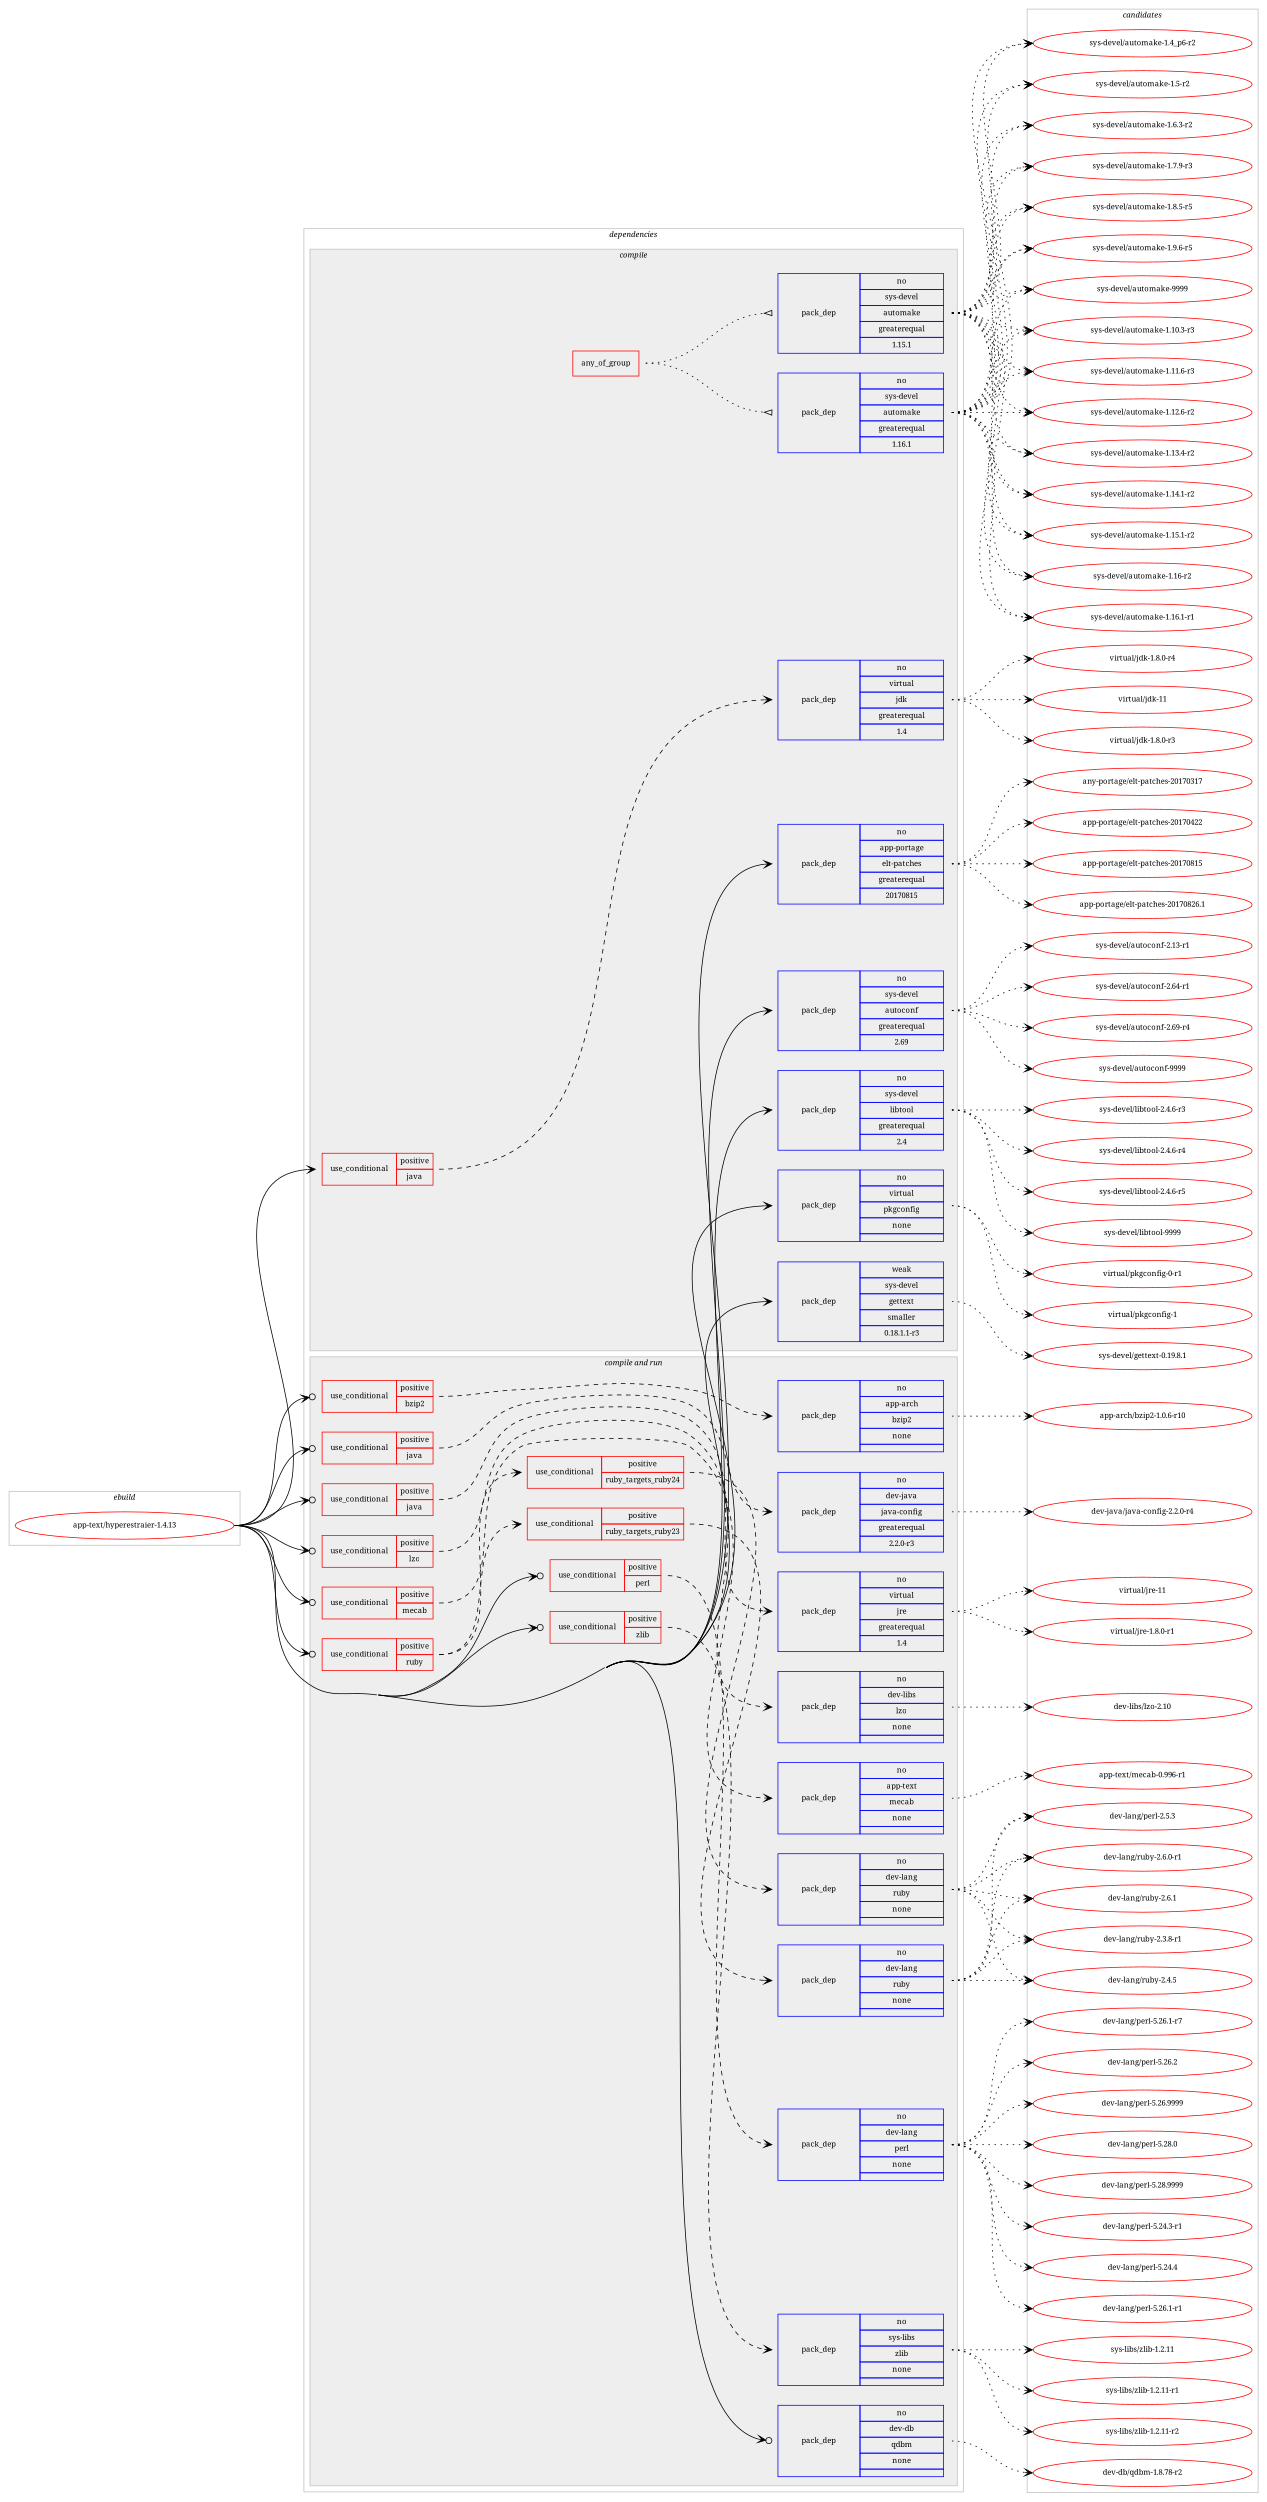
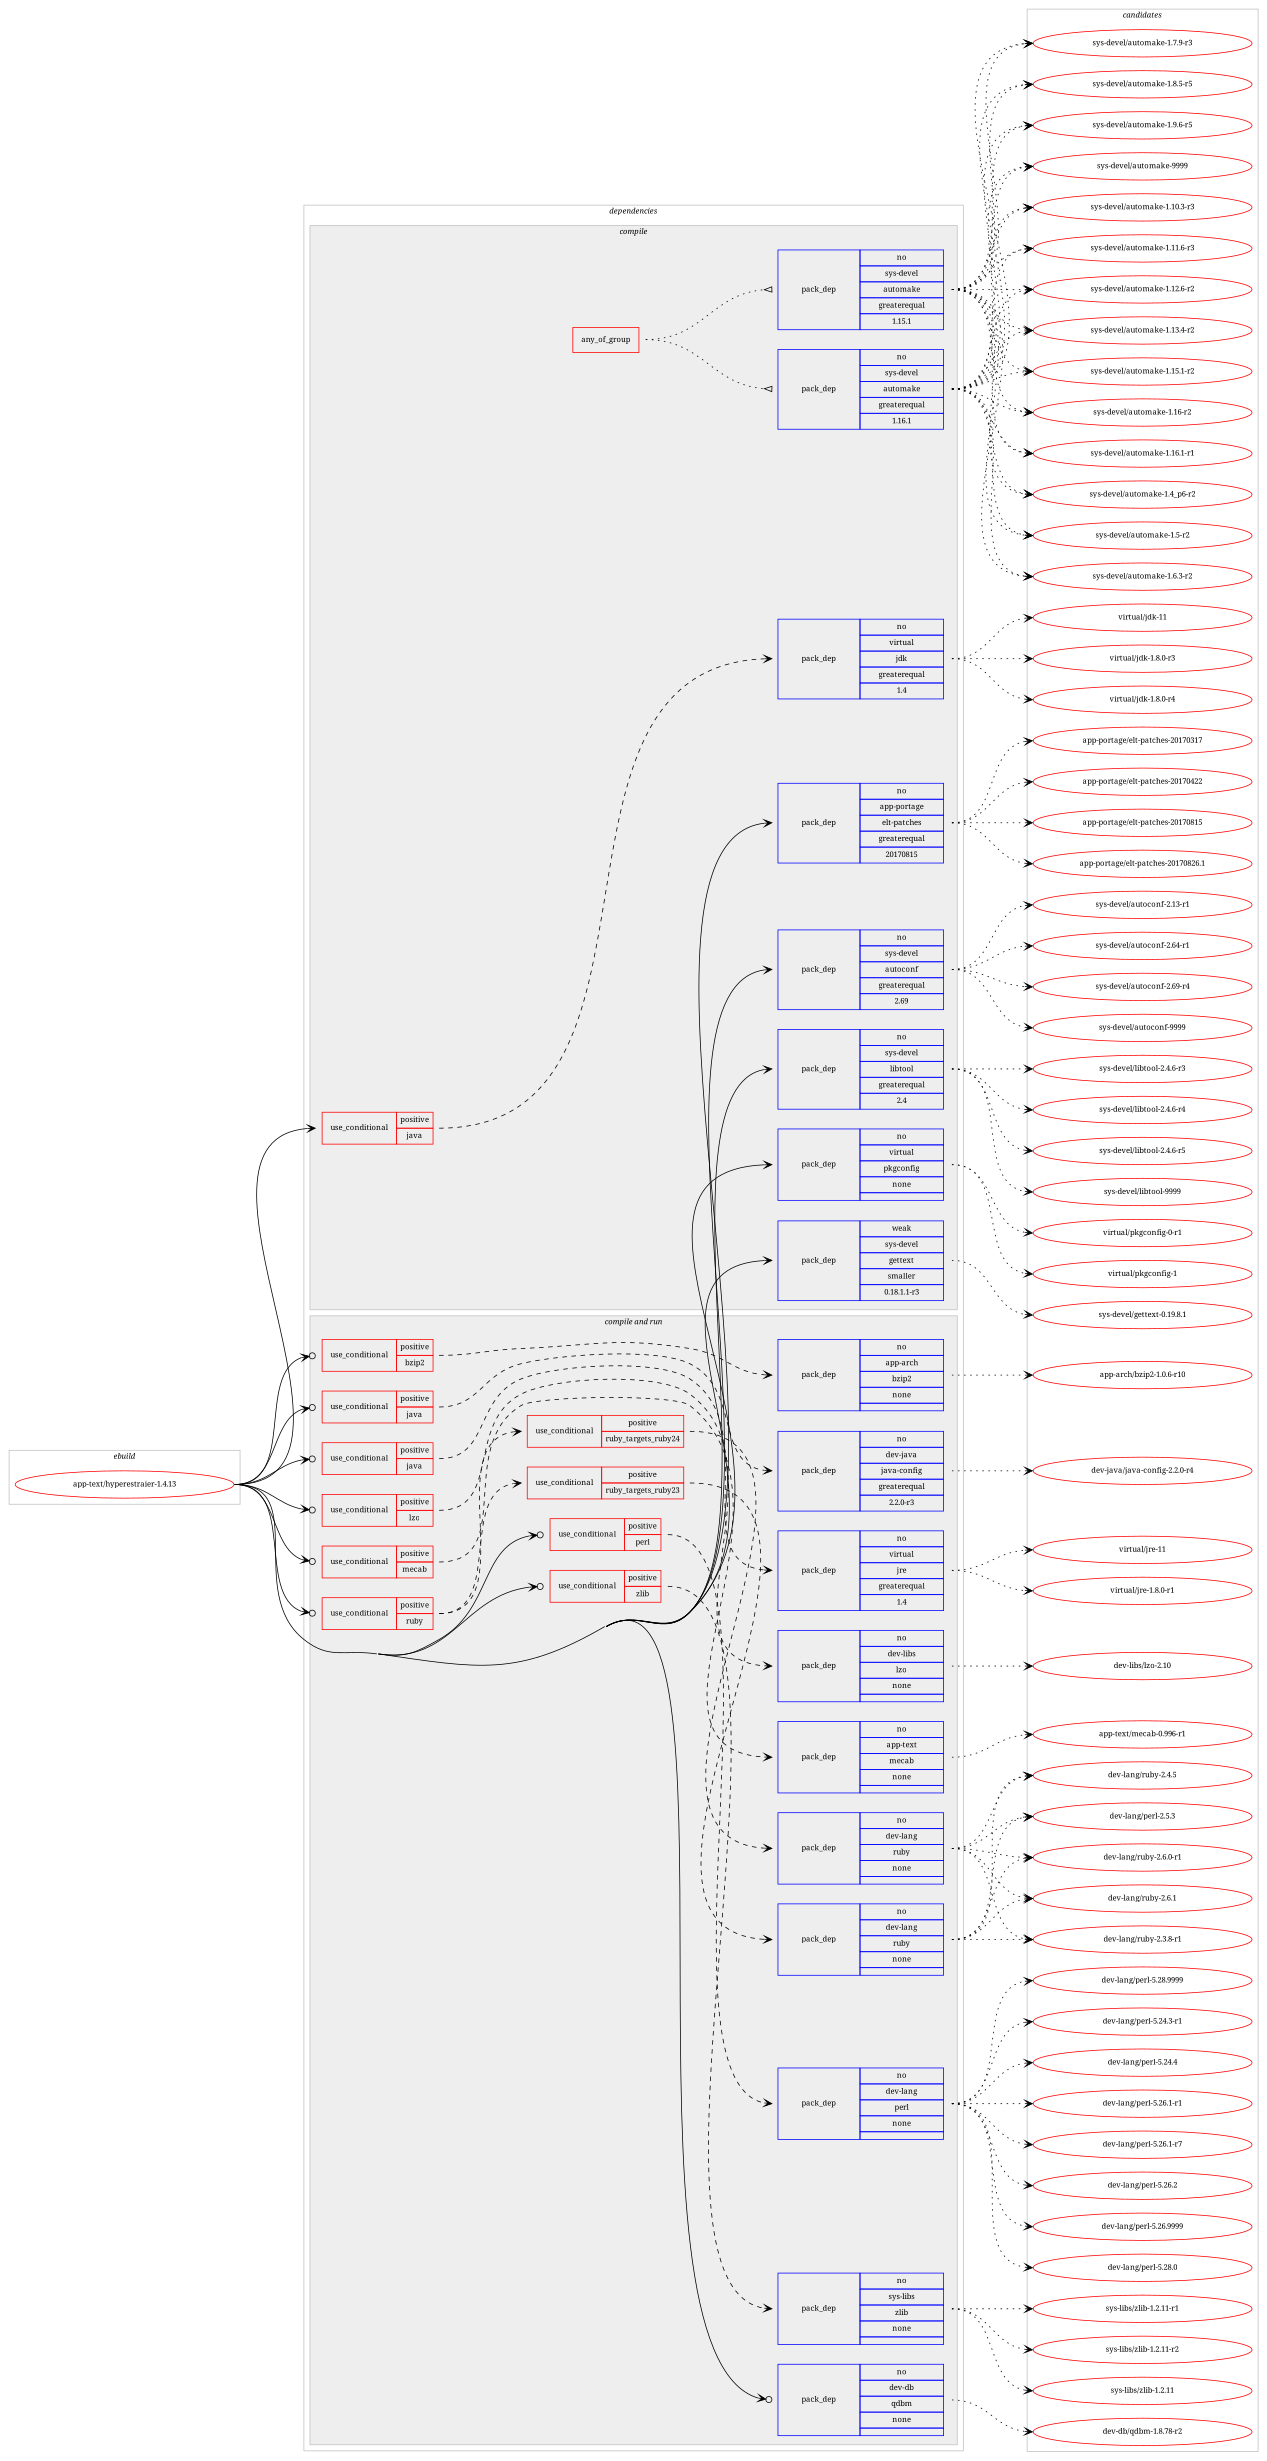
node "sys-devel/automake-1.14.1-r2": removed
node "any-portage/elt-patches-20170317": label "any-portage/elt-patches-20170317" -> "app-portage/elt-patches-20170317"
